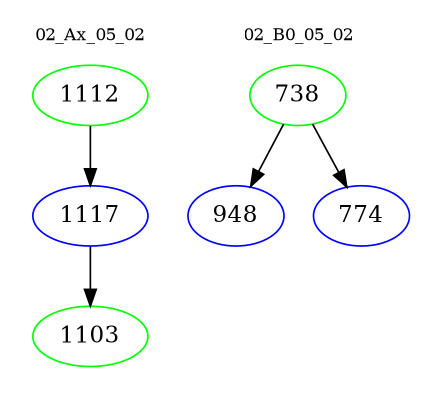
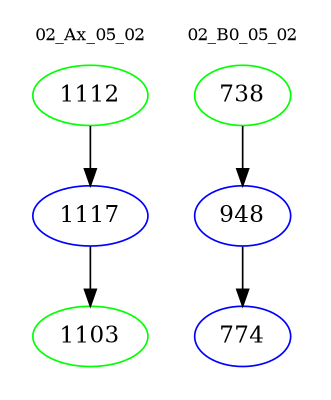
edge "738" -> "774": now "948" -> "774"
